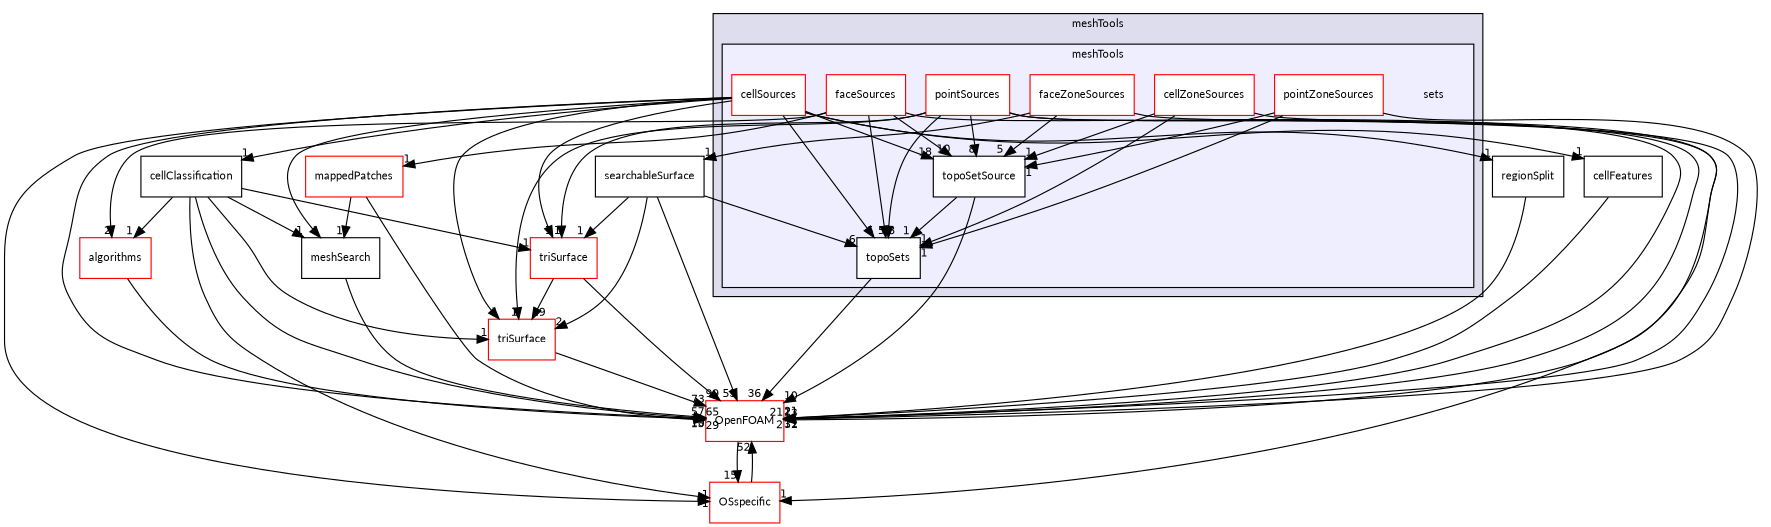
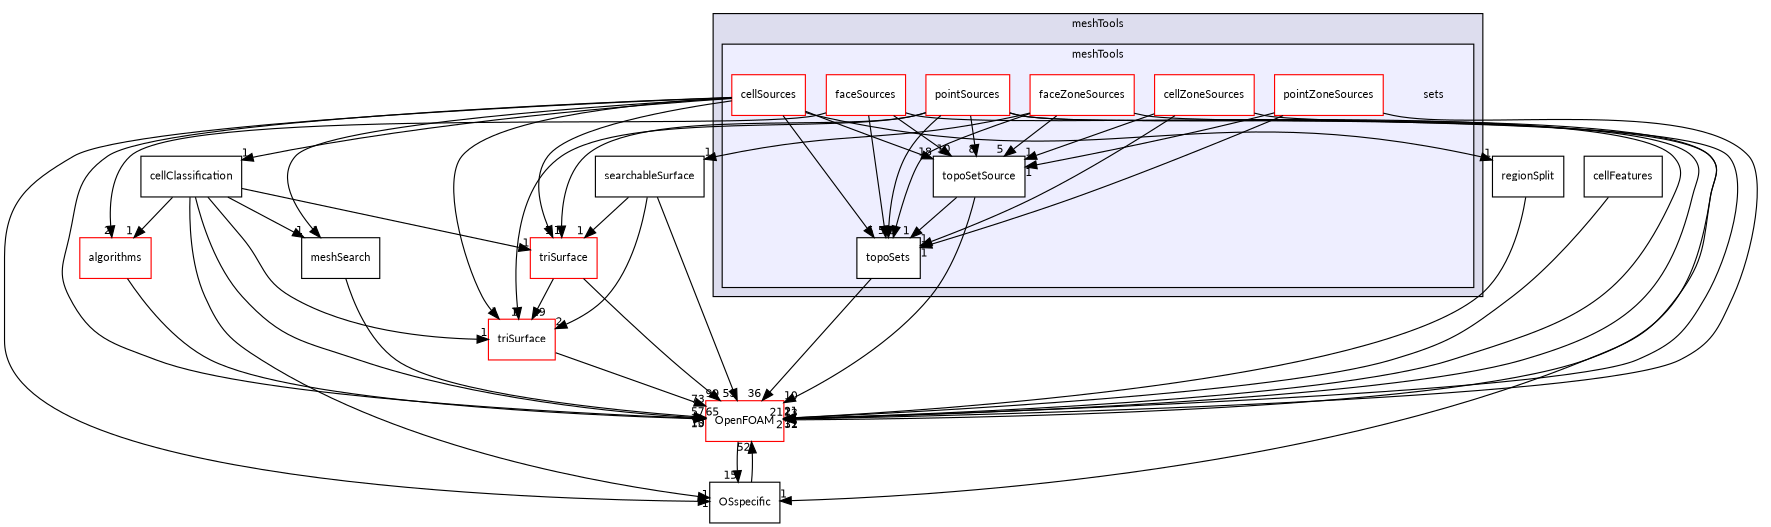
edge "cellSources" -> "cellFeatures": removed
node "mappedPatches": removed
edge "searchableSurface" -> "topoSets": now "faceZoneSources" -> "topoSets"
node "OSspecific": color red -> black
